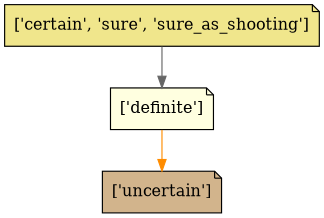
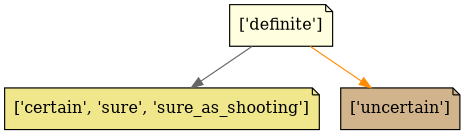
edge "['certain', 'sure', 'sure_as_shooting']" -> "['definite']": reversed
